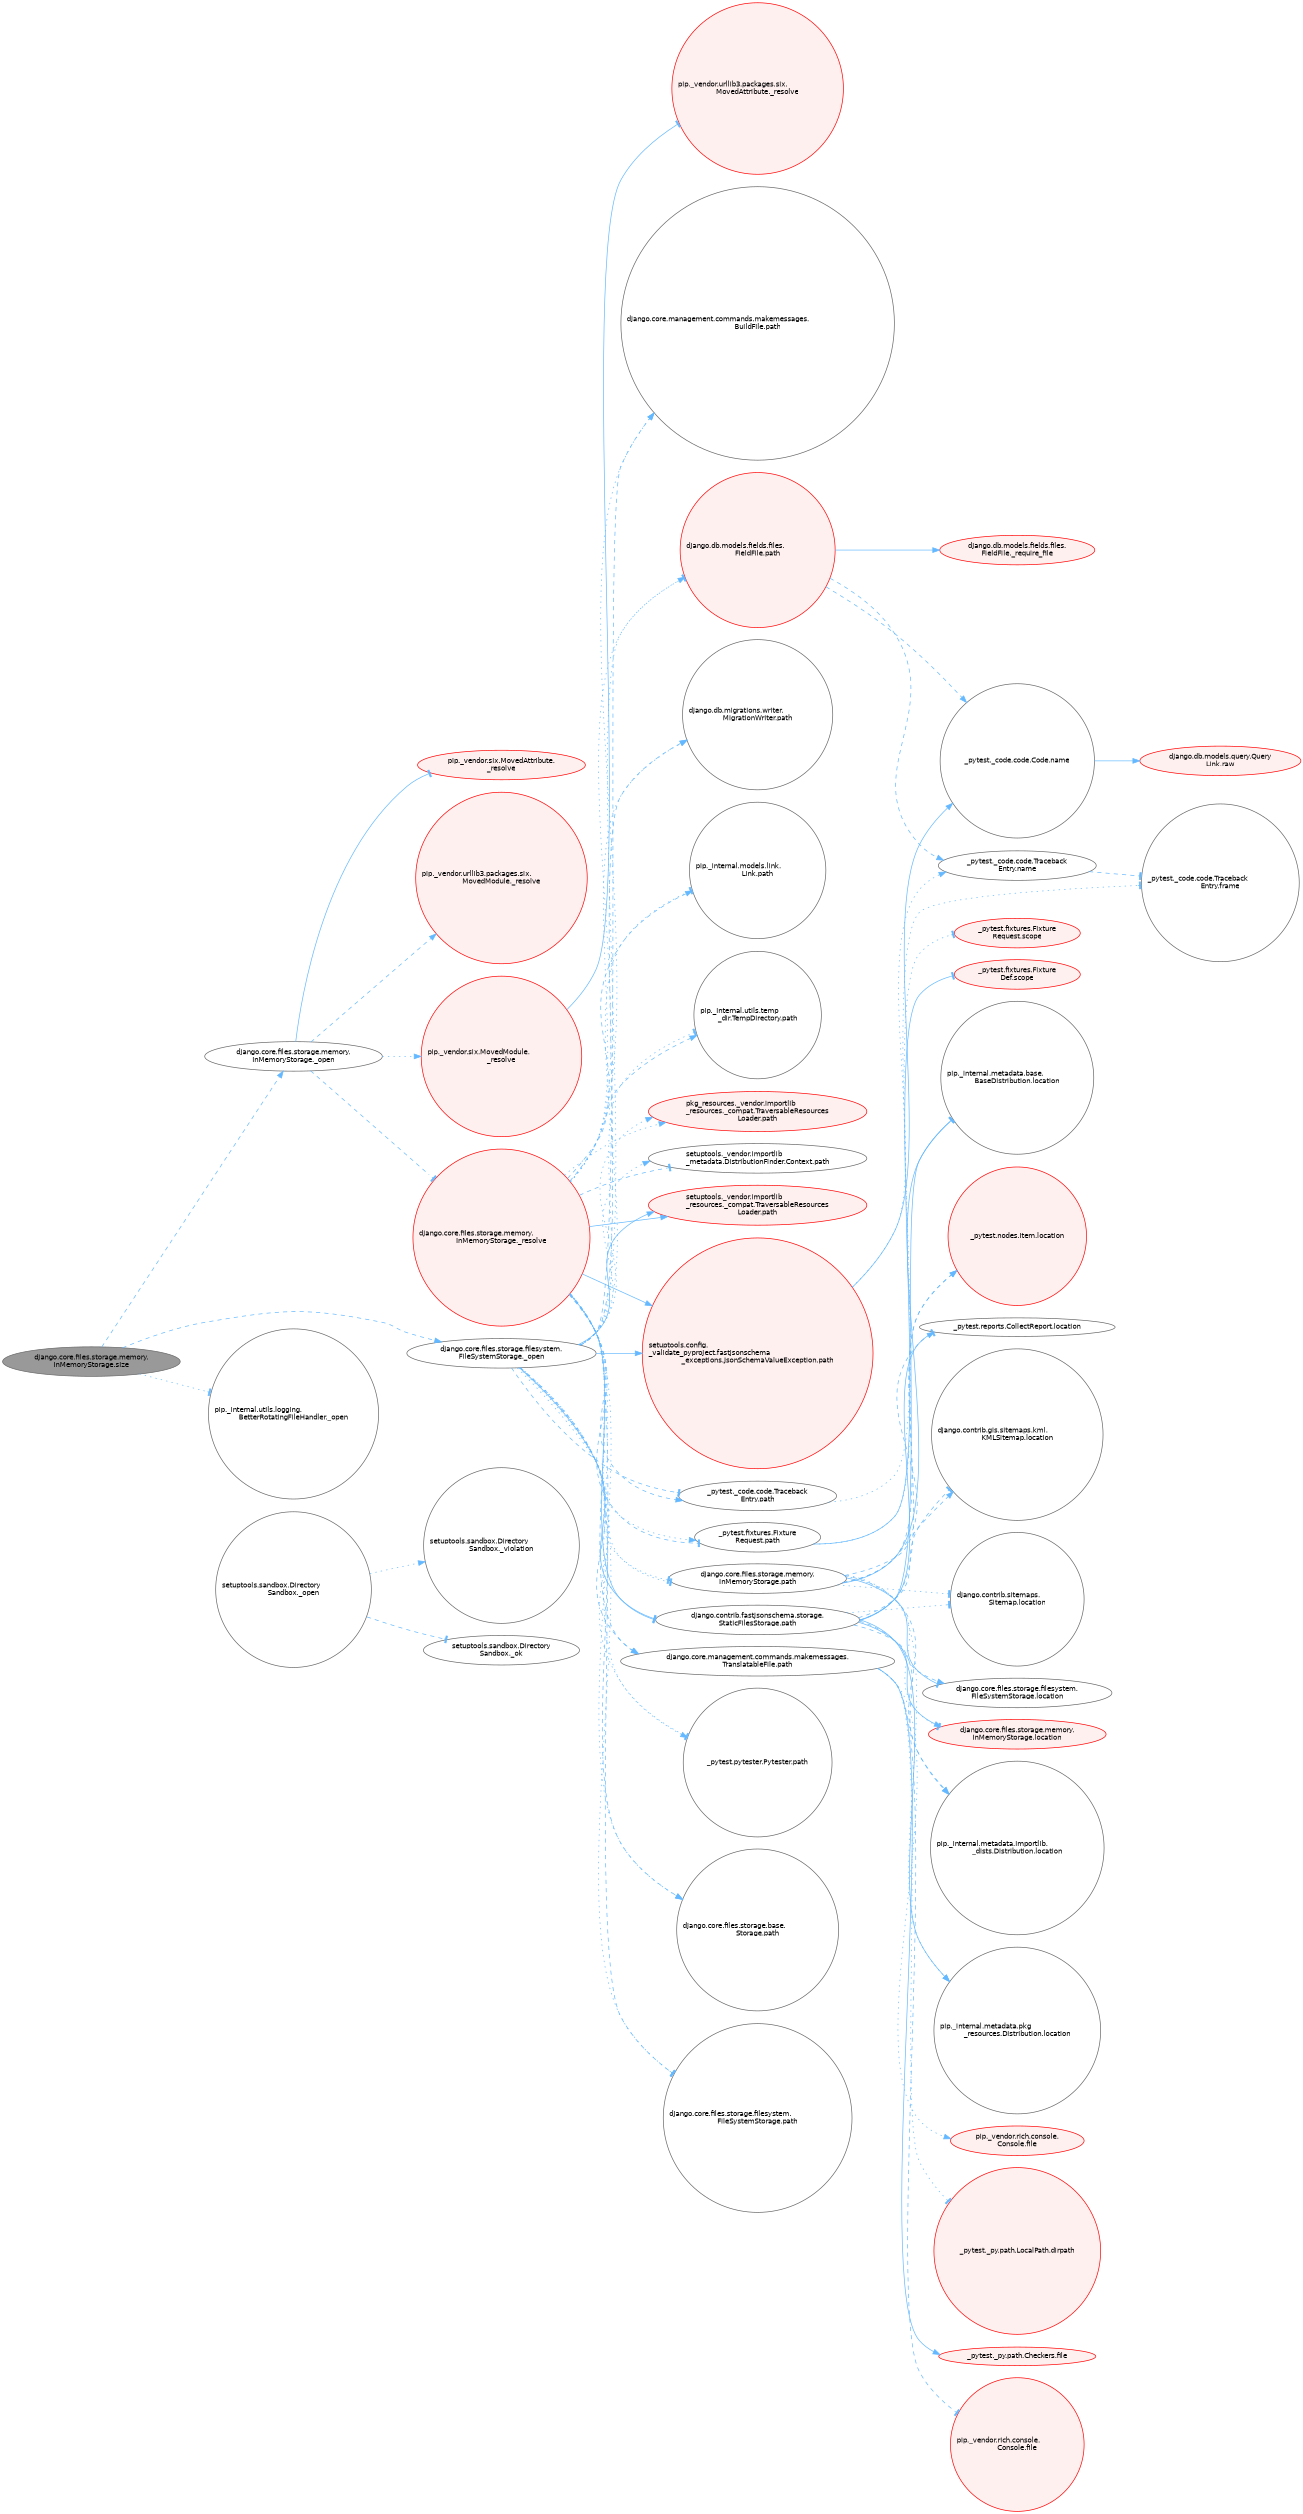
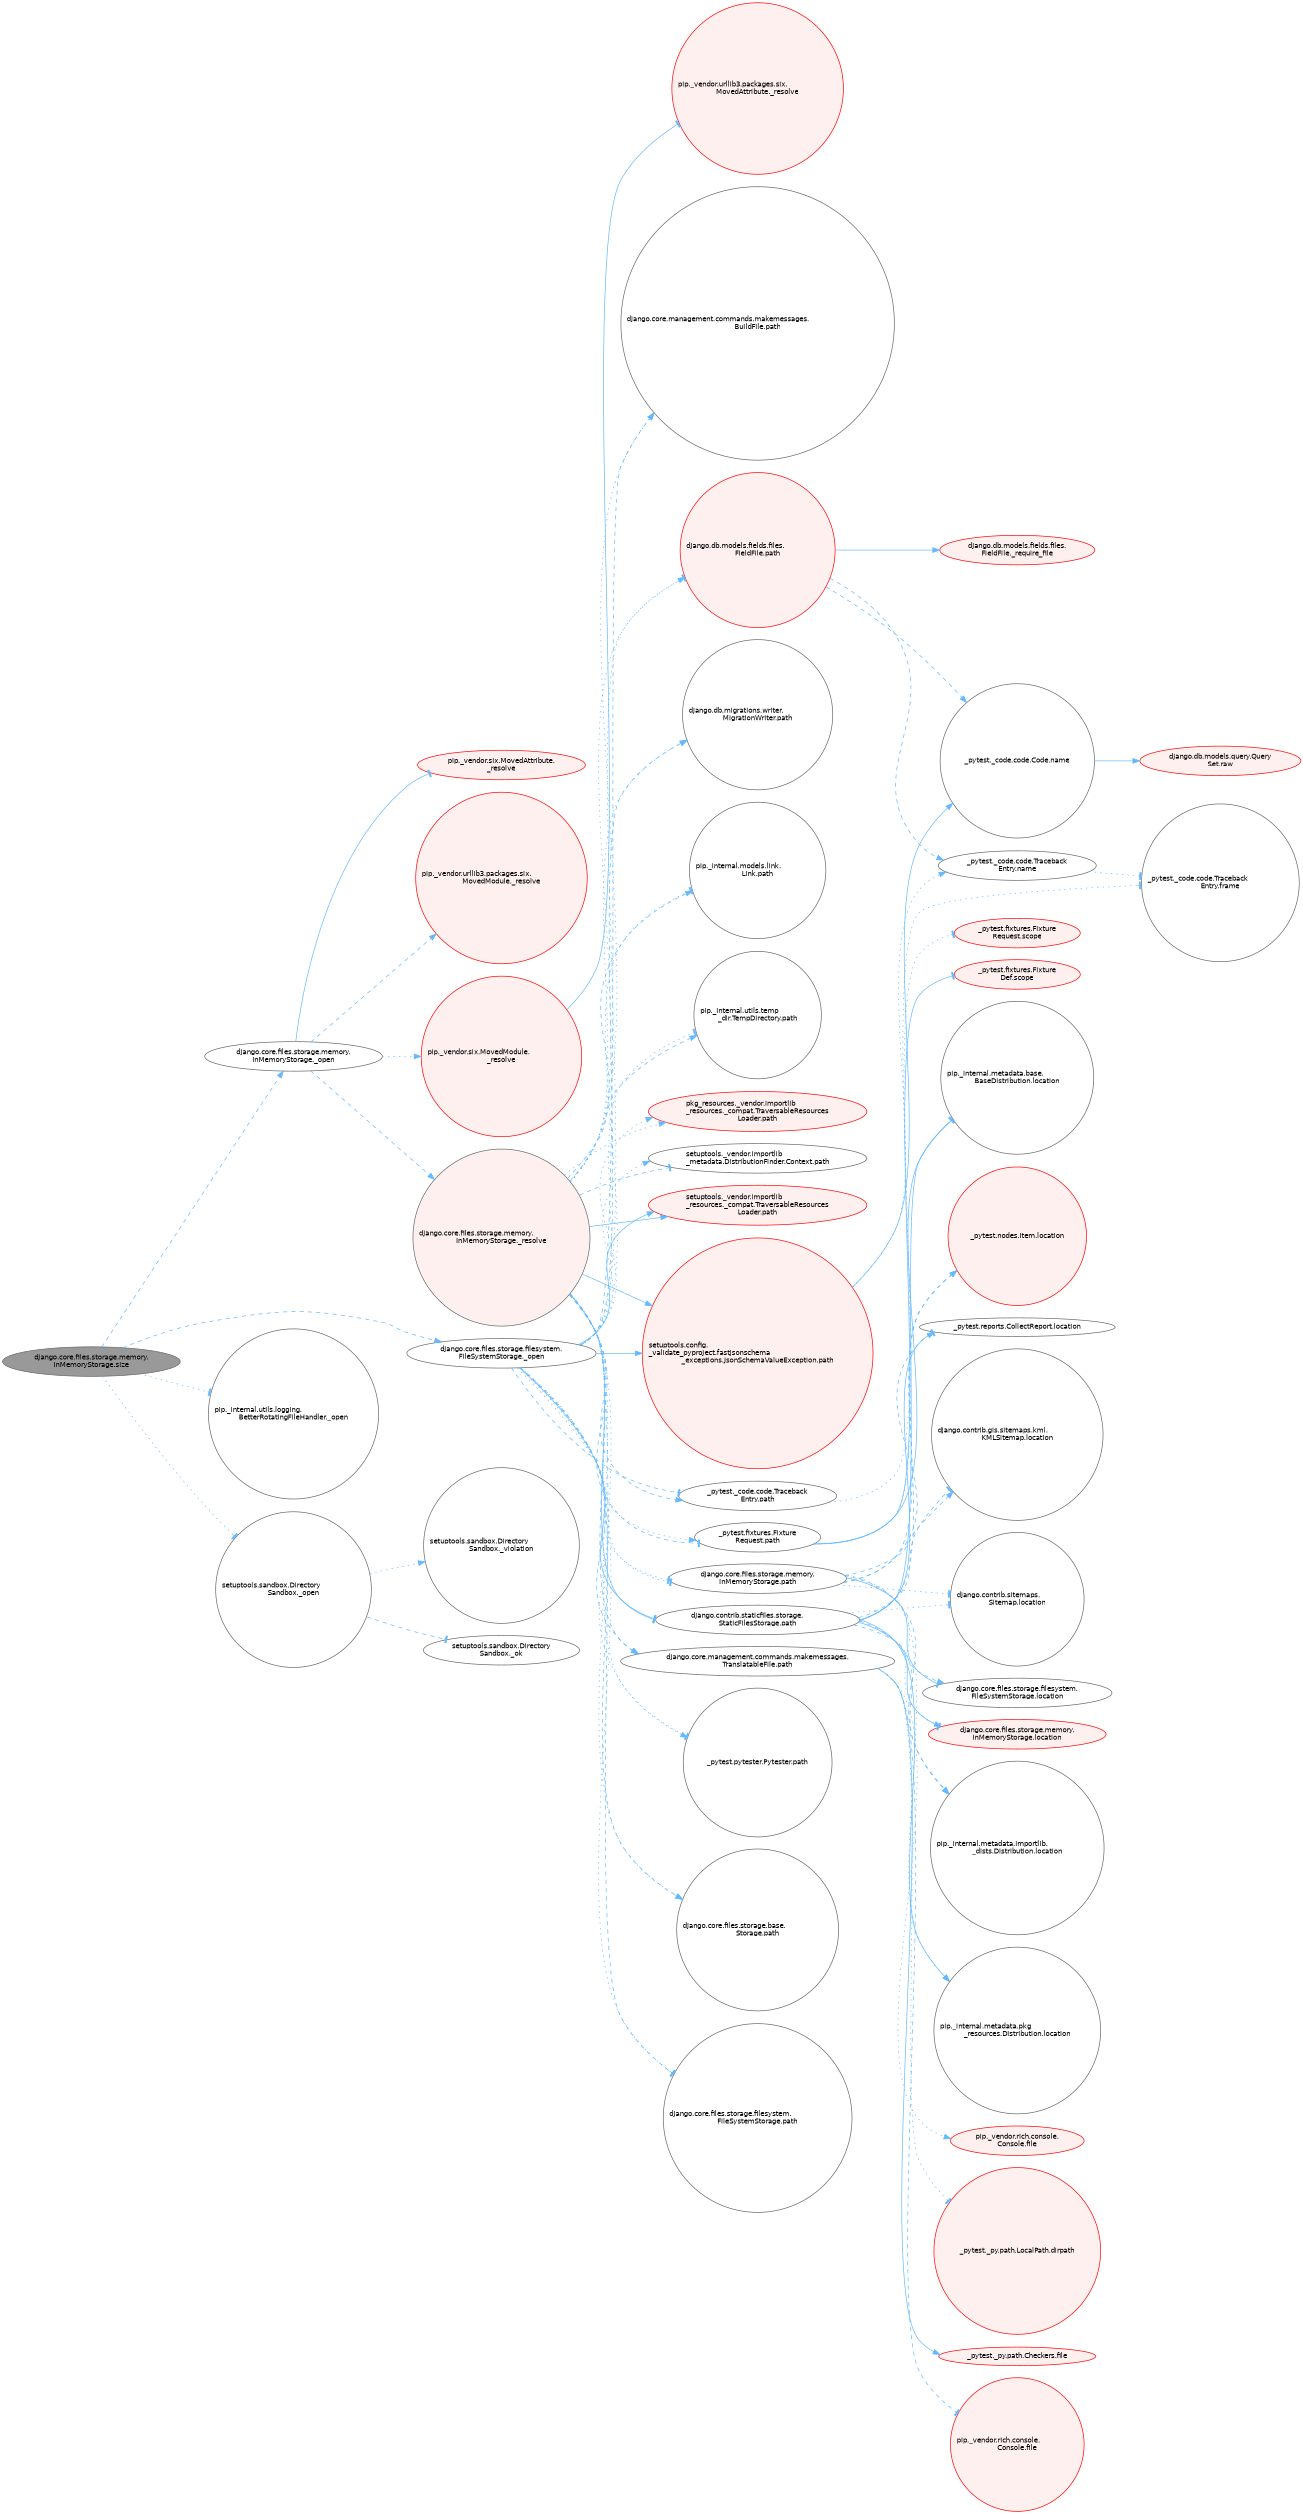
node "django.db.models.query.Query Link.raw": label "django.db.models.query.Query Link.raw" -> "django.db.models.query.Query Set.raw"
edge "_pytest._code.code.Traceback Entry.name" -> "_pytest._code.code.Traceback Entry.frame": style dashed -> dotted
edge "django.core.files.storage.memory. InMemoryStorage._open" -> "django.core.files.storage.memory. InMemoryStorage._resolve": arrowhead tee -> normal
node "django.core.files.storage.memory. InMemoryStorage._resolve": color red -> grey40
edge "django.core.files.storage.memory. InMemoryStorage.path" -> "pip._internal.metadata.base. BaseDistribution.location": now "_pytest.fixtures.Fixture Request.path" -> "pip._internal.metadata.base. BaseDistribution.location"
edge "django.core.files.storage.memory. InMemoryStorage.size" -> "setuptools.sandbox.Directory Sandbox._open": added
node "django.contrib.fastjsonschema.storage. StaticFilesStorage.path": label "django.contrib.fastjsonschema.storage. StaticFilesStorage.path" -> "django.contrib.staticfiles.storage. StaticFilesStorage.path"
